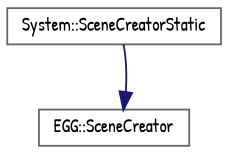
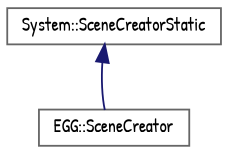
edge "System::SceneCreatorStatic" -> "EGG::SceneCreator": reversed
